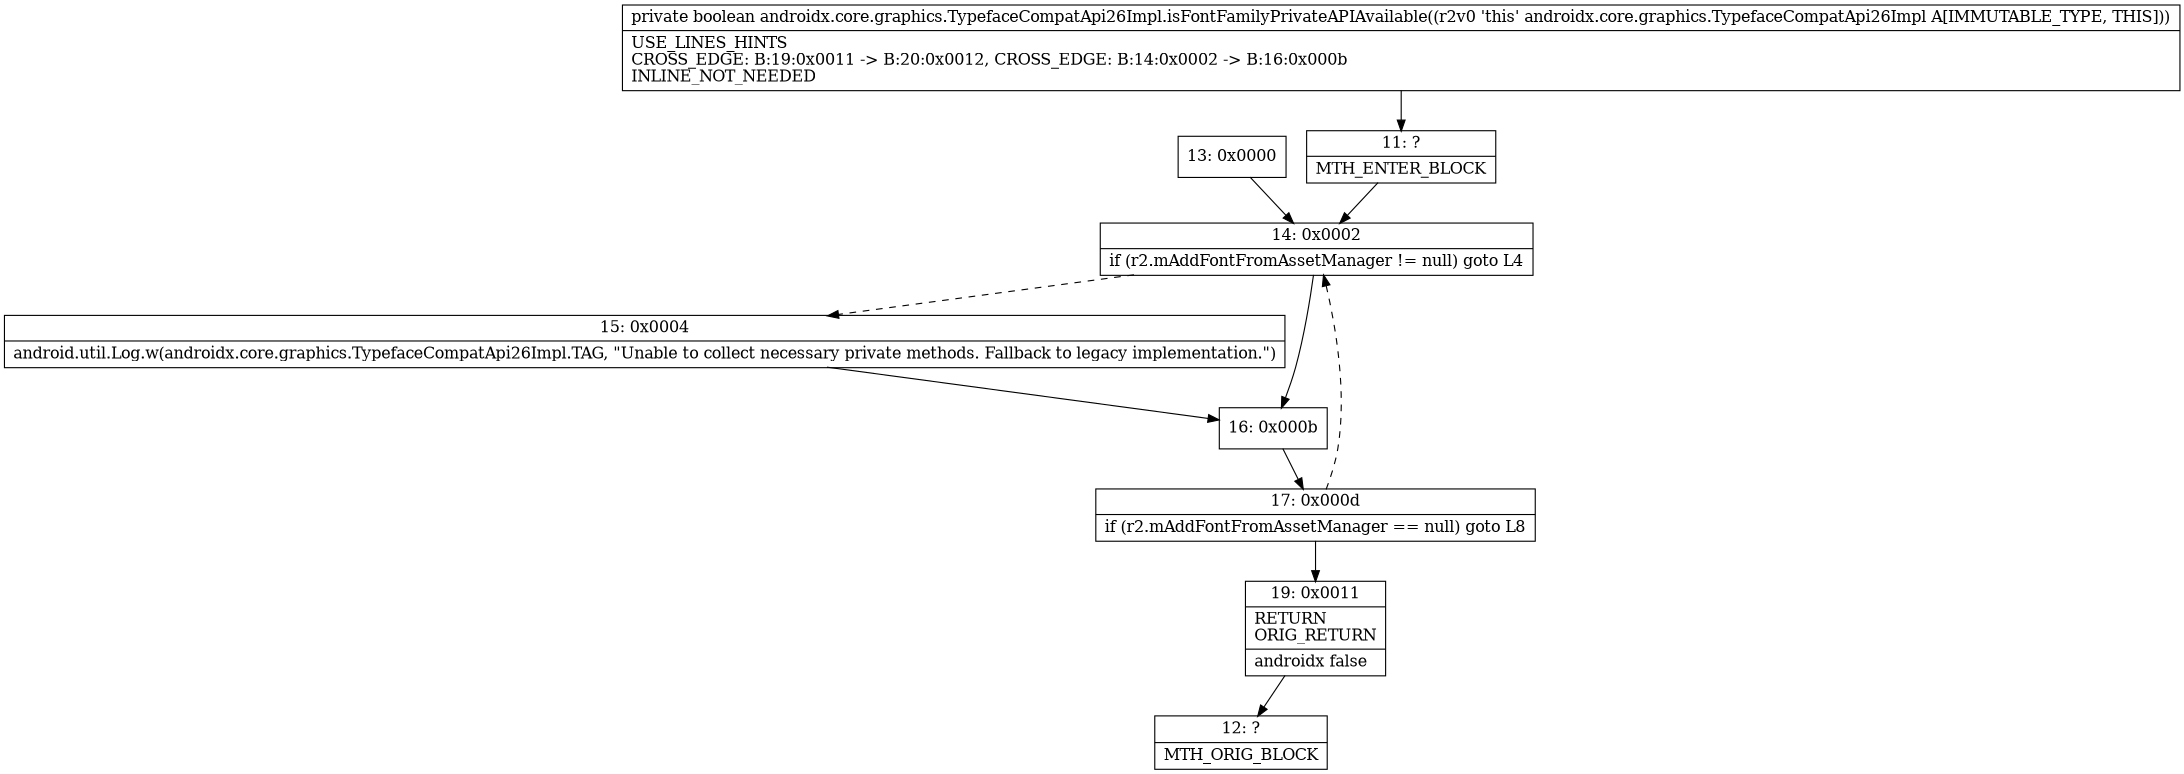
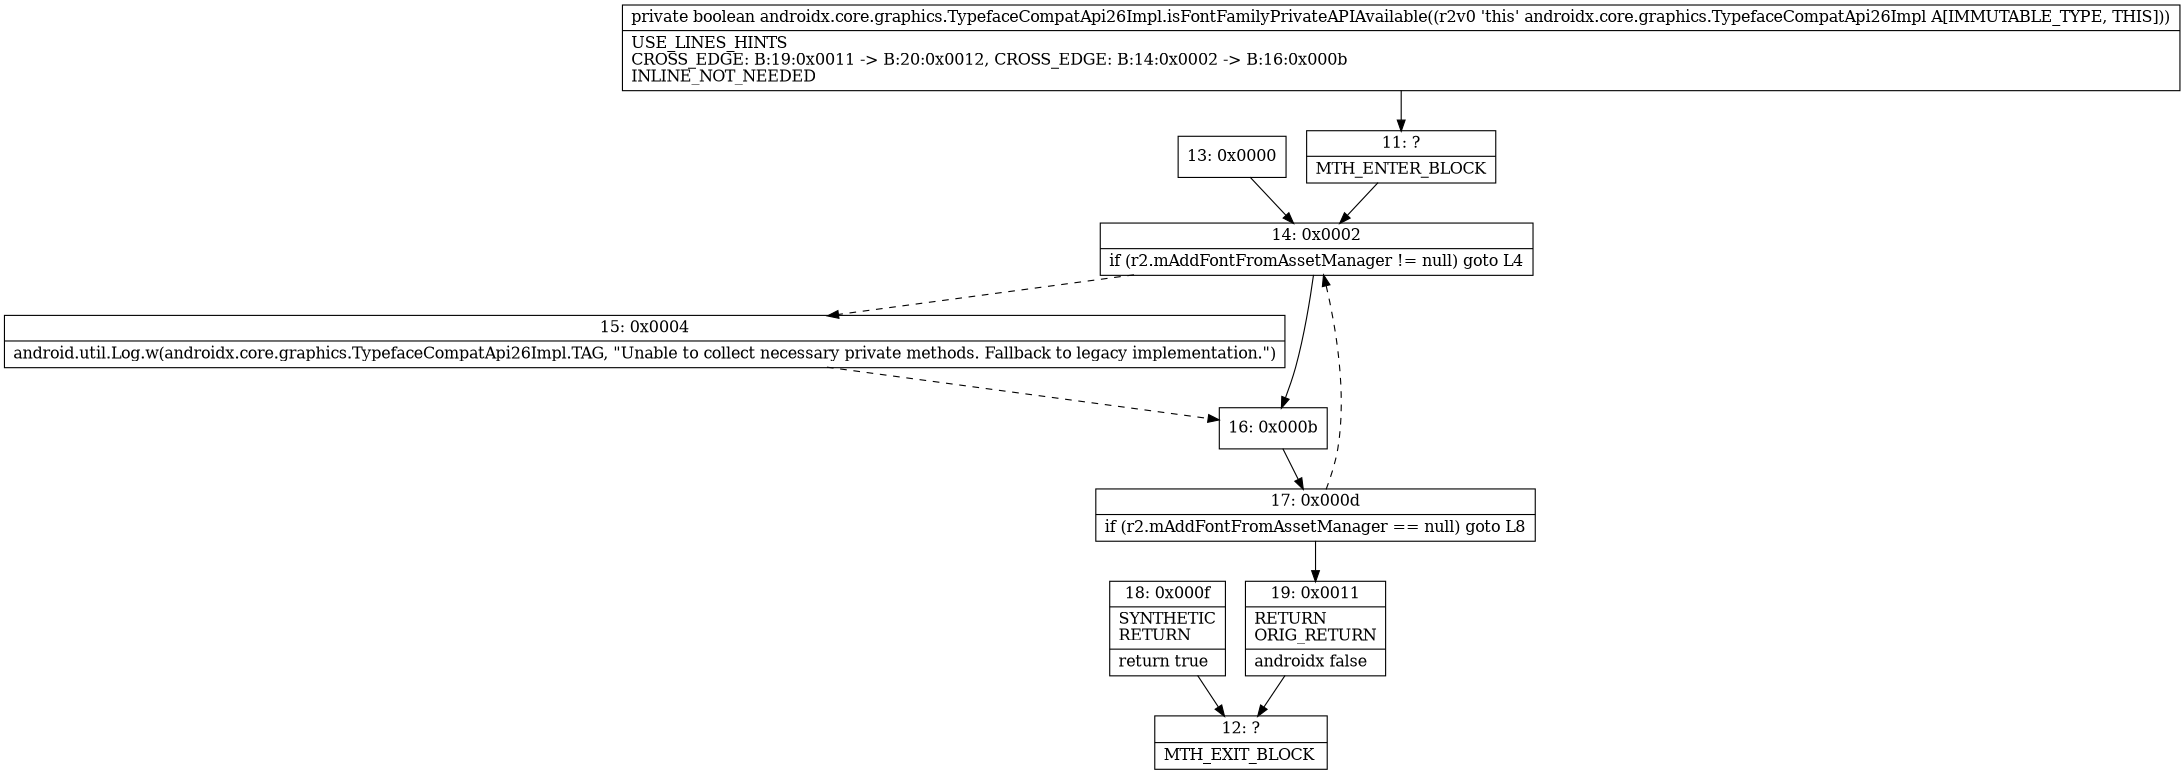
edge "15: 0x0004" -> "16: 0x000b": style solid -> dashed
node "18: 0x000f": added
node "12: ?": text "MTH_ORIG_BLOCK" -> "MTH_EXIT_BLOCK"
